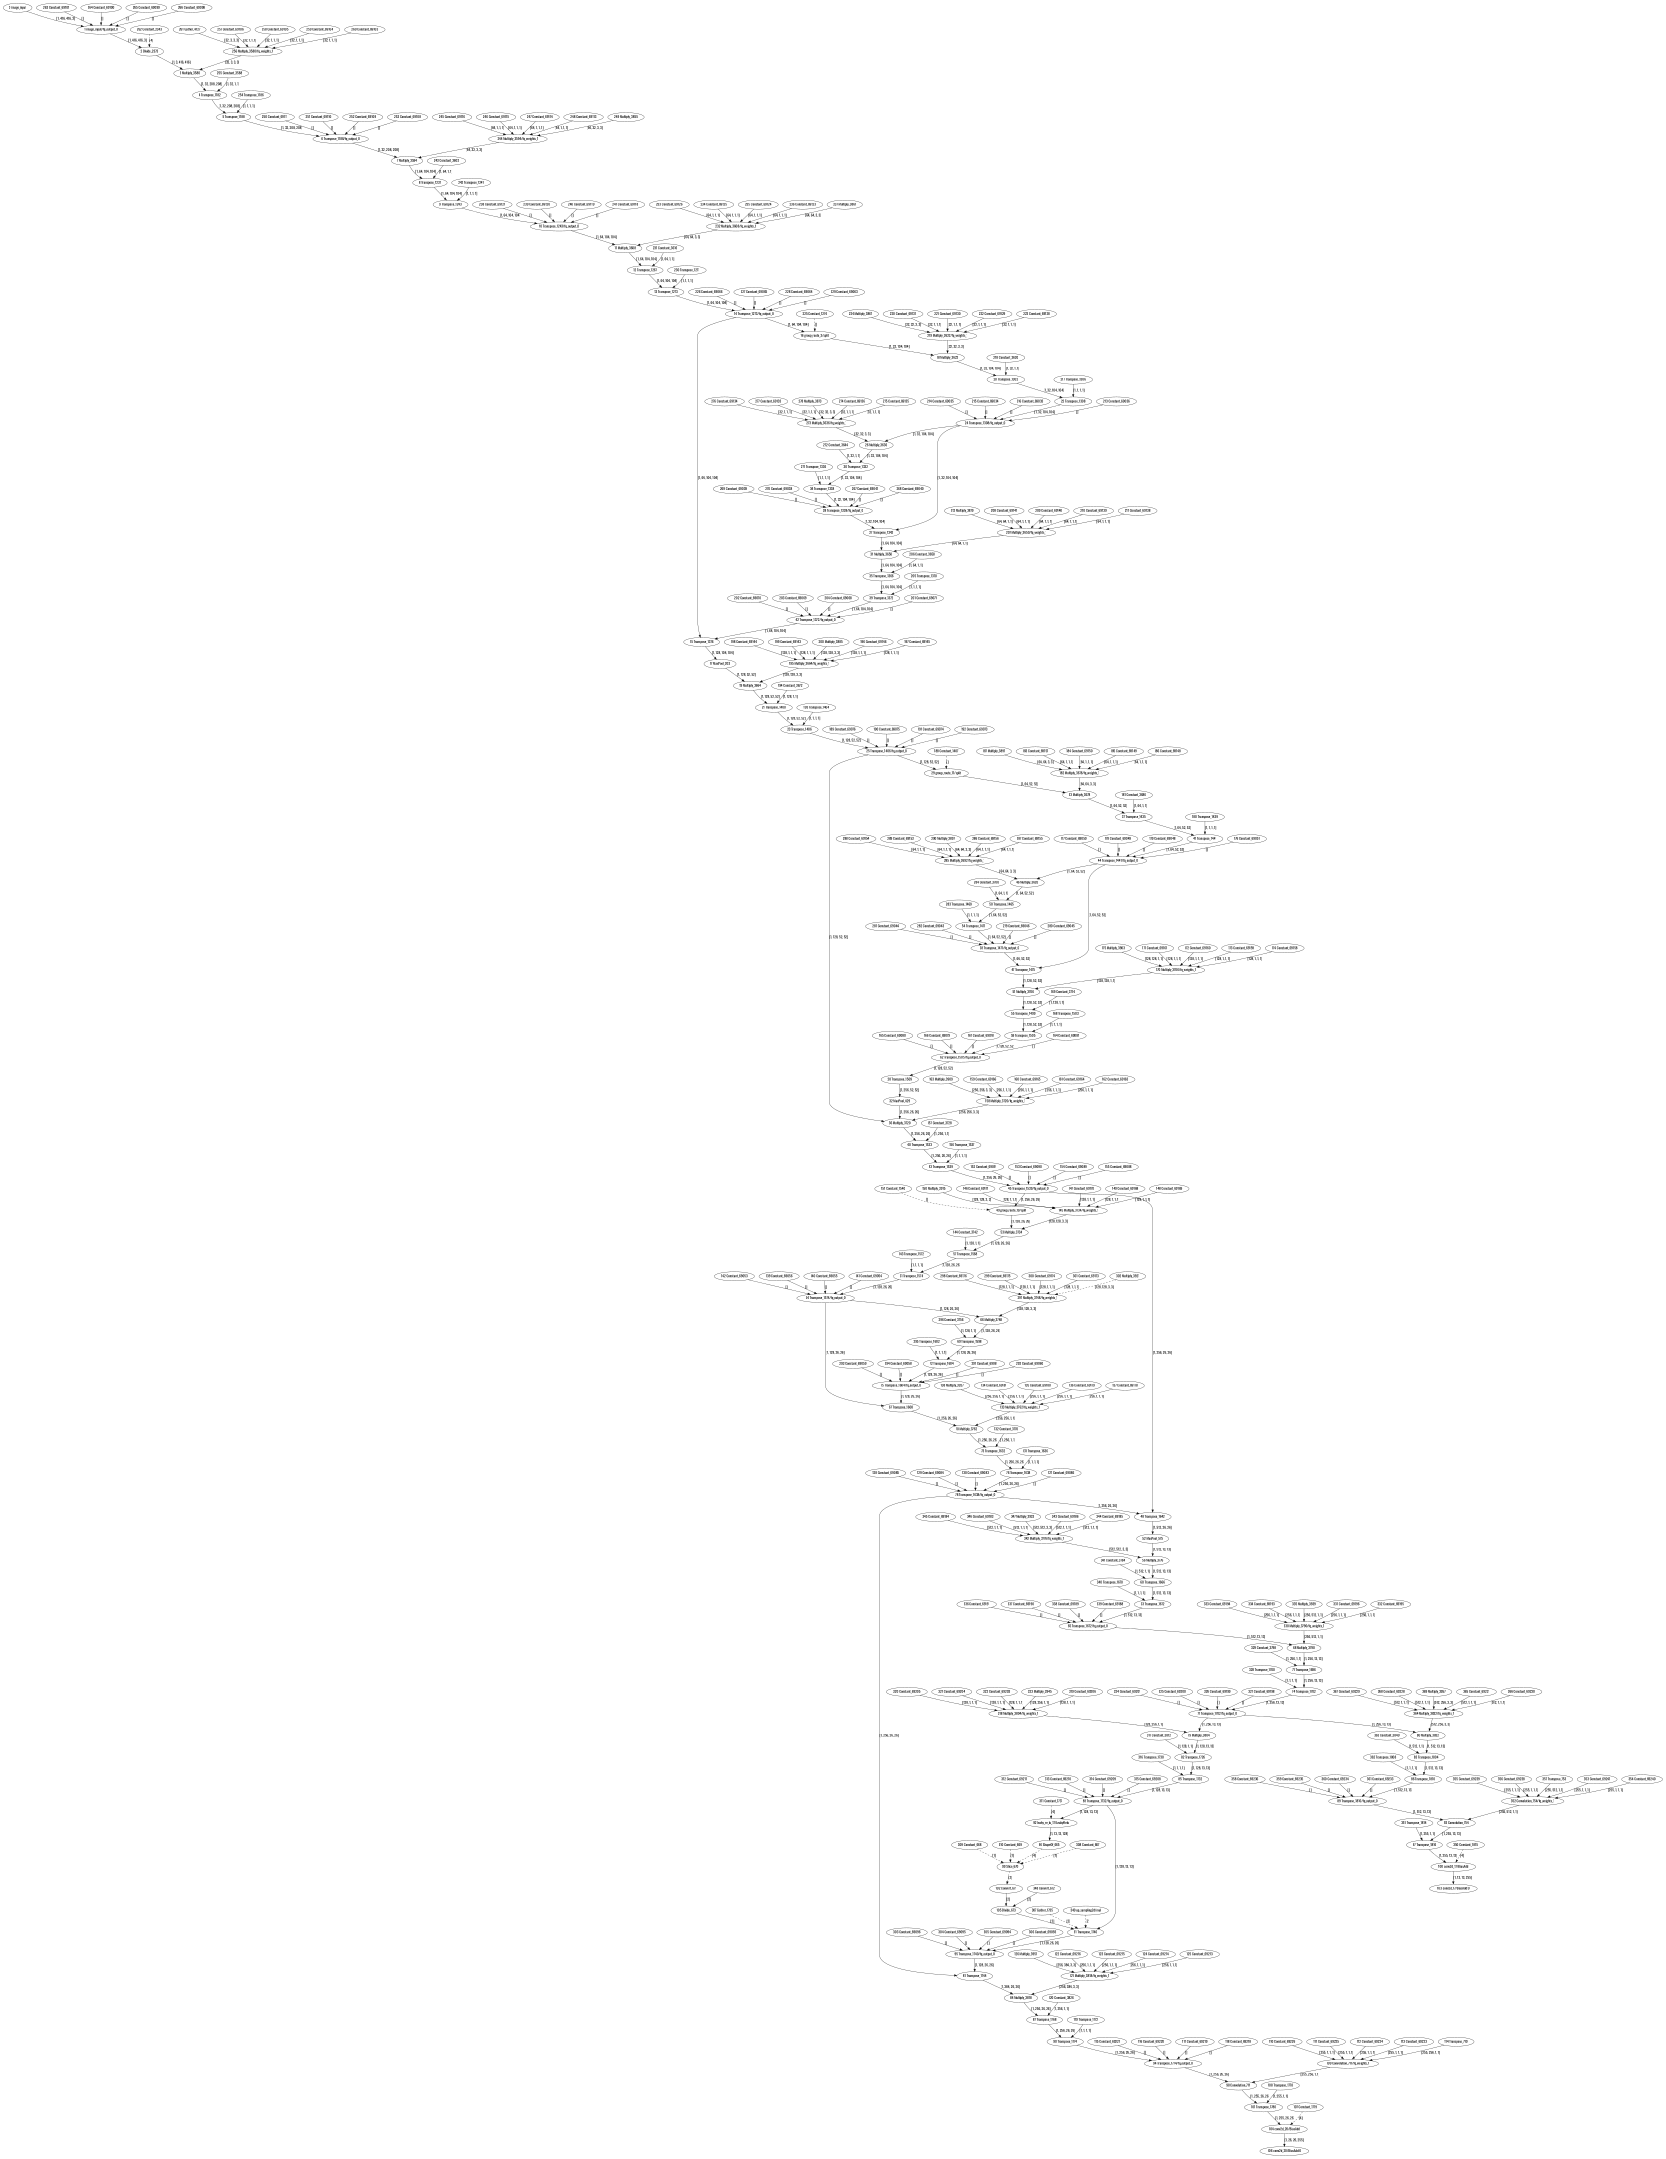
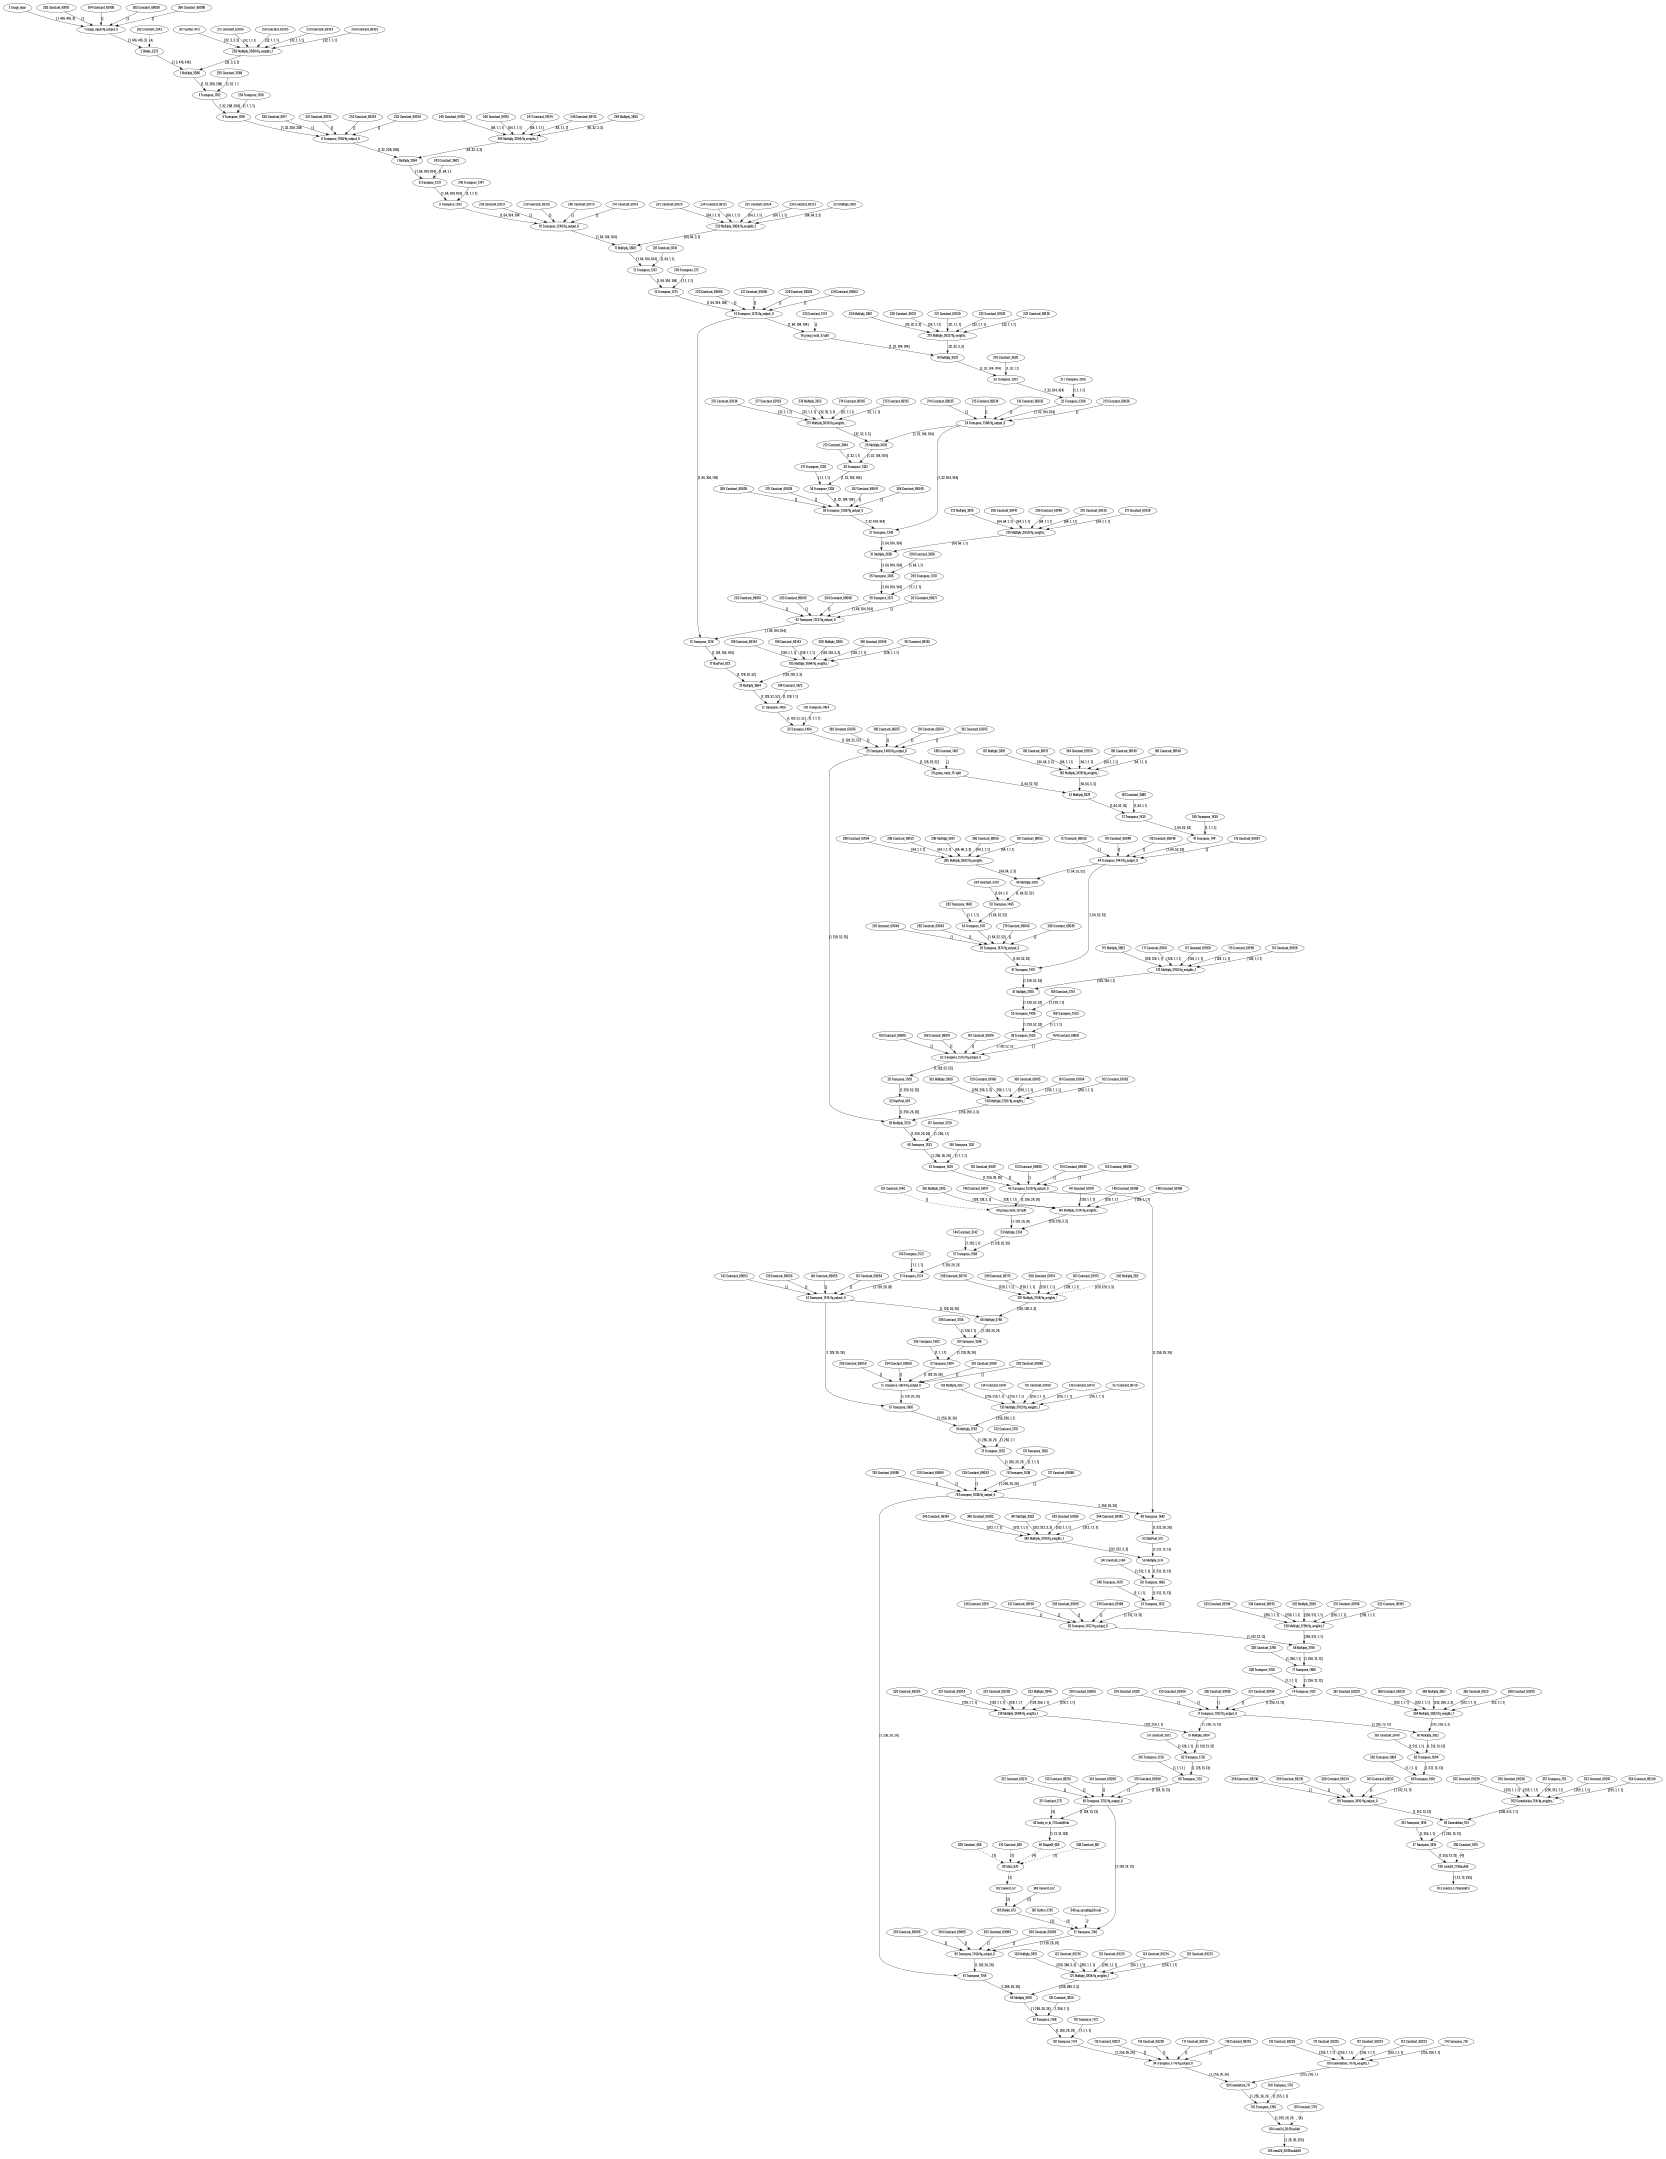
node "141 Constant_69054": label "141 Constant_69054" -> "101 Constant_69054"
